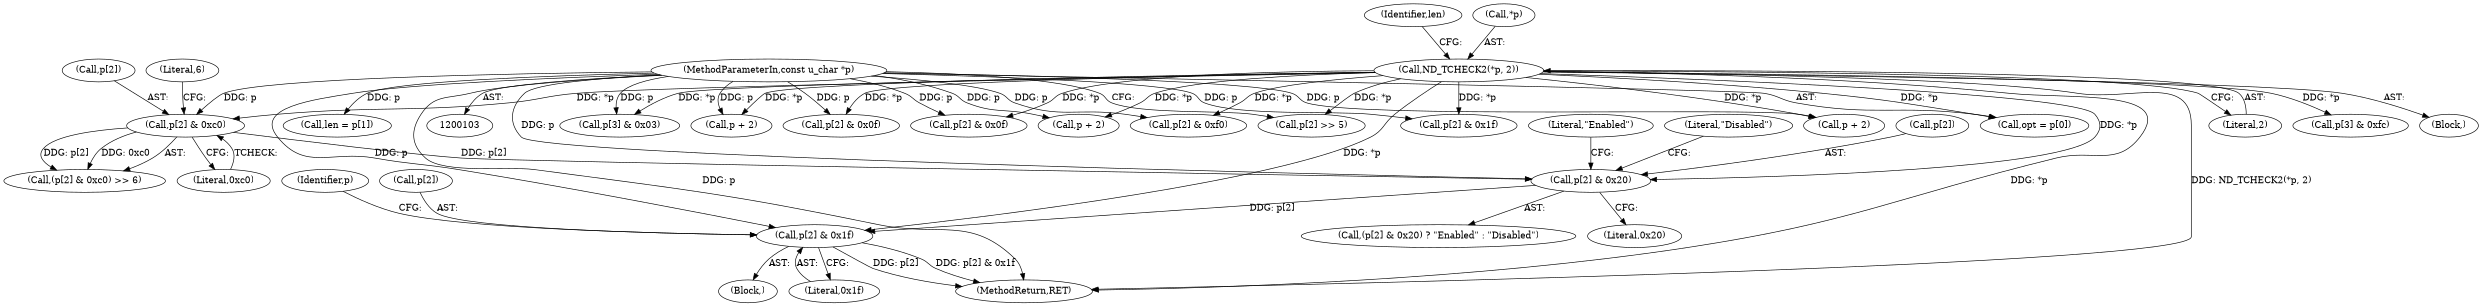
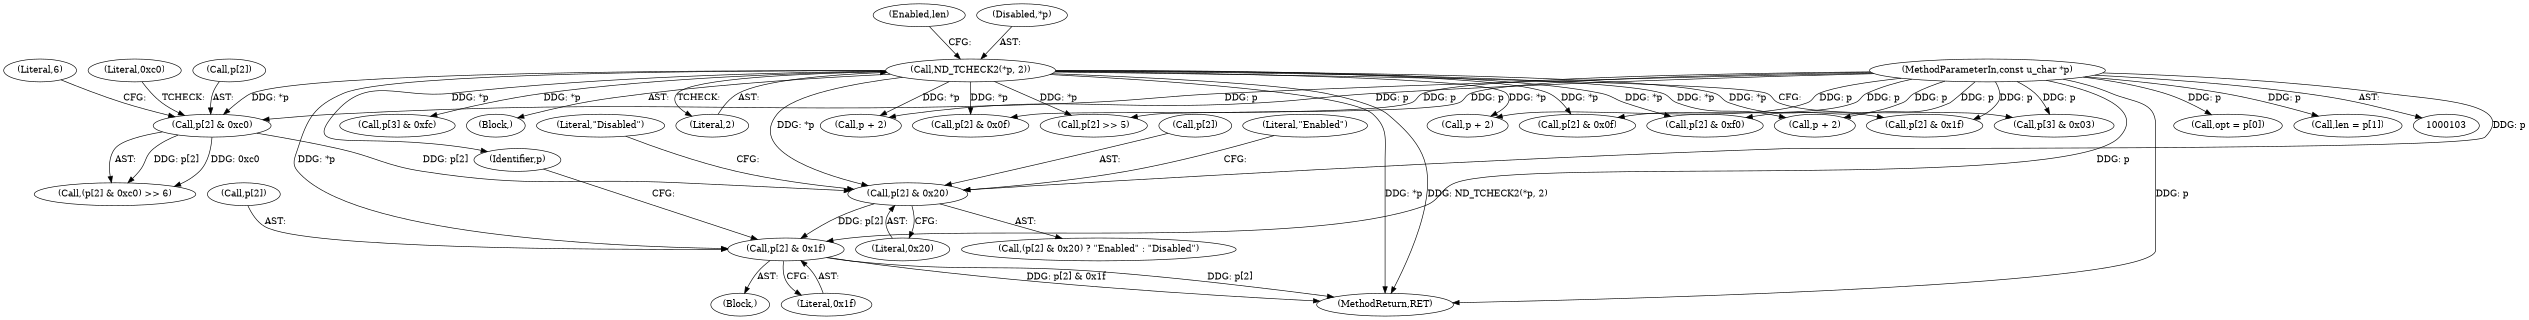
node "(Identifier,len)": label "(Identifier,len)" -> "(Enabled,len)"
node "(Call,*p)": label "(Call,*p)" -> "(Disabled,*p)"
edge "(Call,ND_TCHECK2(*p, 2))" -> "(Call,opt = p[0])": now "(Call,ND_TCHECK2(*p, 2))" -> "(Identifier,p)"
edge "(Call,ND_TCHECK2(*p, 2))" -> "(Call,p[3] & 0x03)": label "DDG: *p" -> "CFG: "
edge "(MethodParameterIn,const u_char *p)" -> "(Call,p[2] >> 5)": label "CFG: " -> "DDG: p"
edge "(MethodParameterIn,const u_char *p)" -> "(Call,opt = p[0])": label "AST: " -> "DDG: p"
edge "(Call,ND_TCHECK2(*p, 2))" -> "(Literal,2)": label "CFG: " -> "TCHECK: "
node "1200103": label "1200103" -> "1000103"
edge "(Call,p[2] & 0xc0)" -> "(Literal,0xc0)": removed, label "CFG:"
edge "(Literal,0x20)" -> "(Call,p[2] & 0x20)": added, label "AST:"
